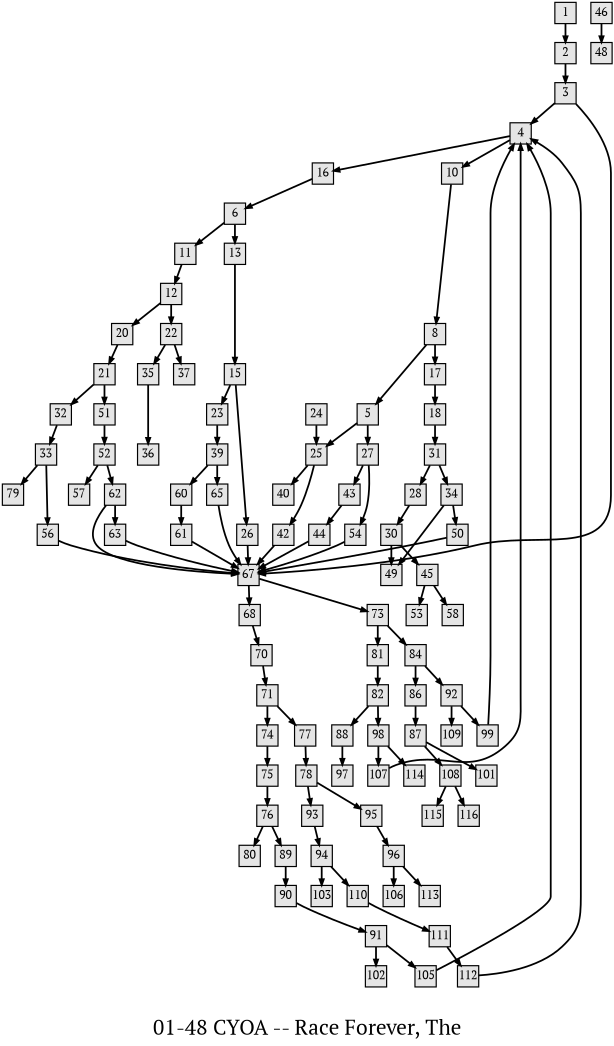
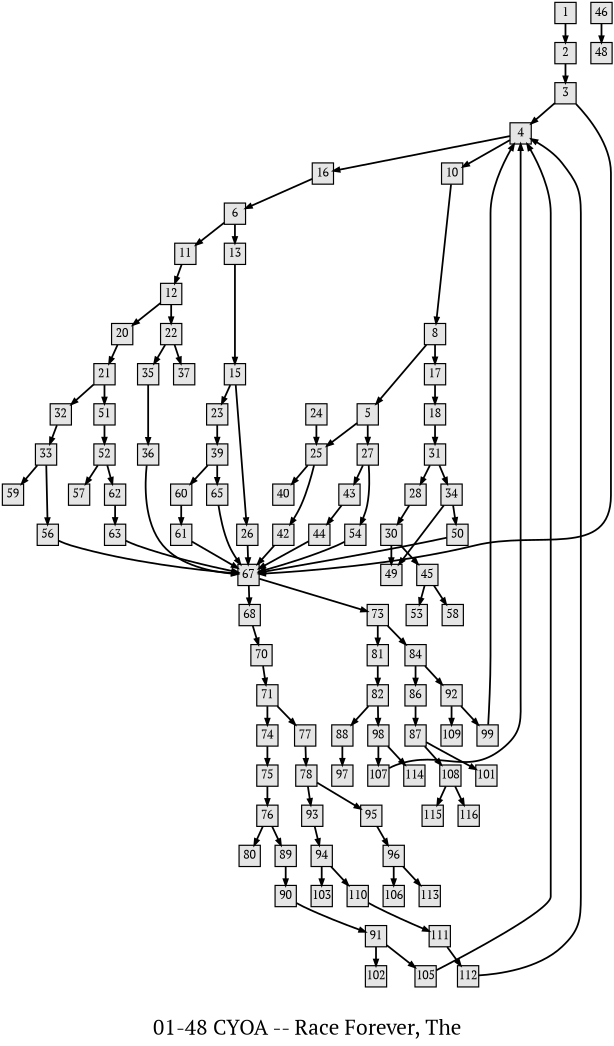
node "79": label "79" -> "59"
edge "62" -> "67": now "36" -> "67"
